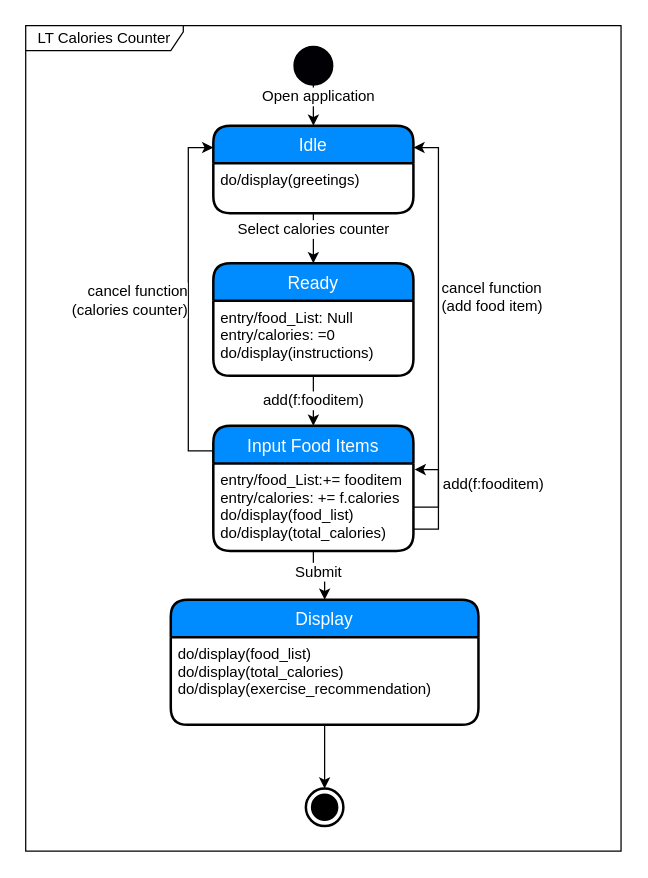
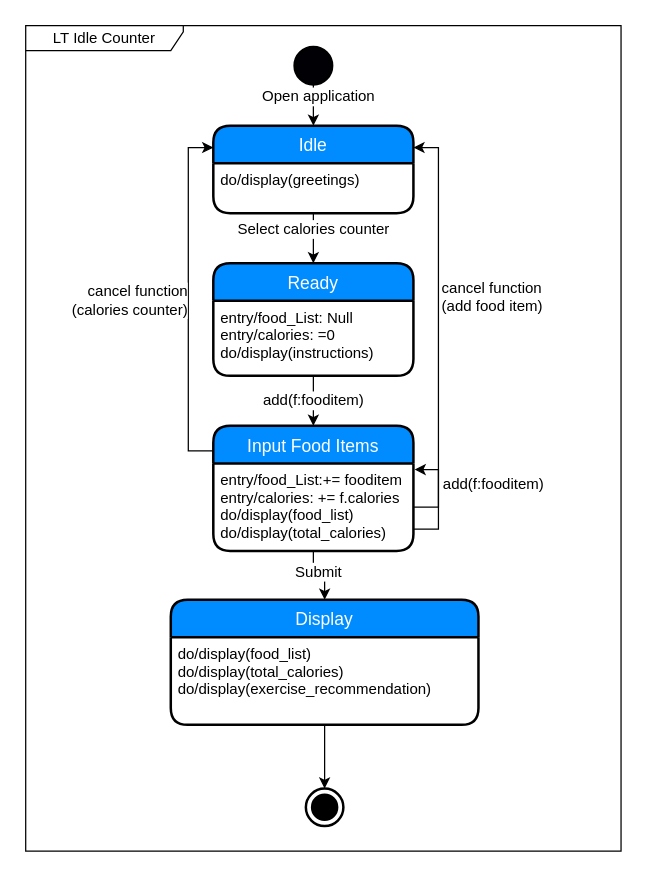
node "LT Calories Counter": label "LT Calories Counter" -> "LT Idle Counter"
